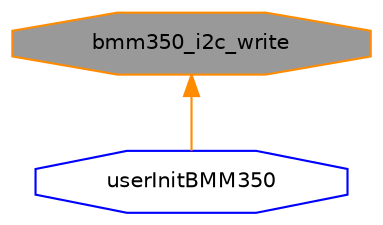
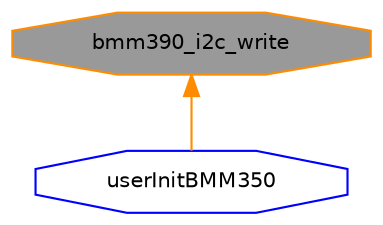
node "bmm350_i2c_write": label "bmm350_i2c_write" -> "bmm390_i2c_write"
